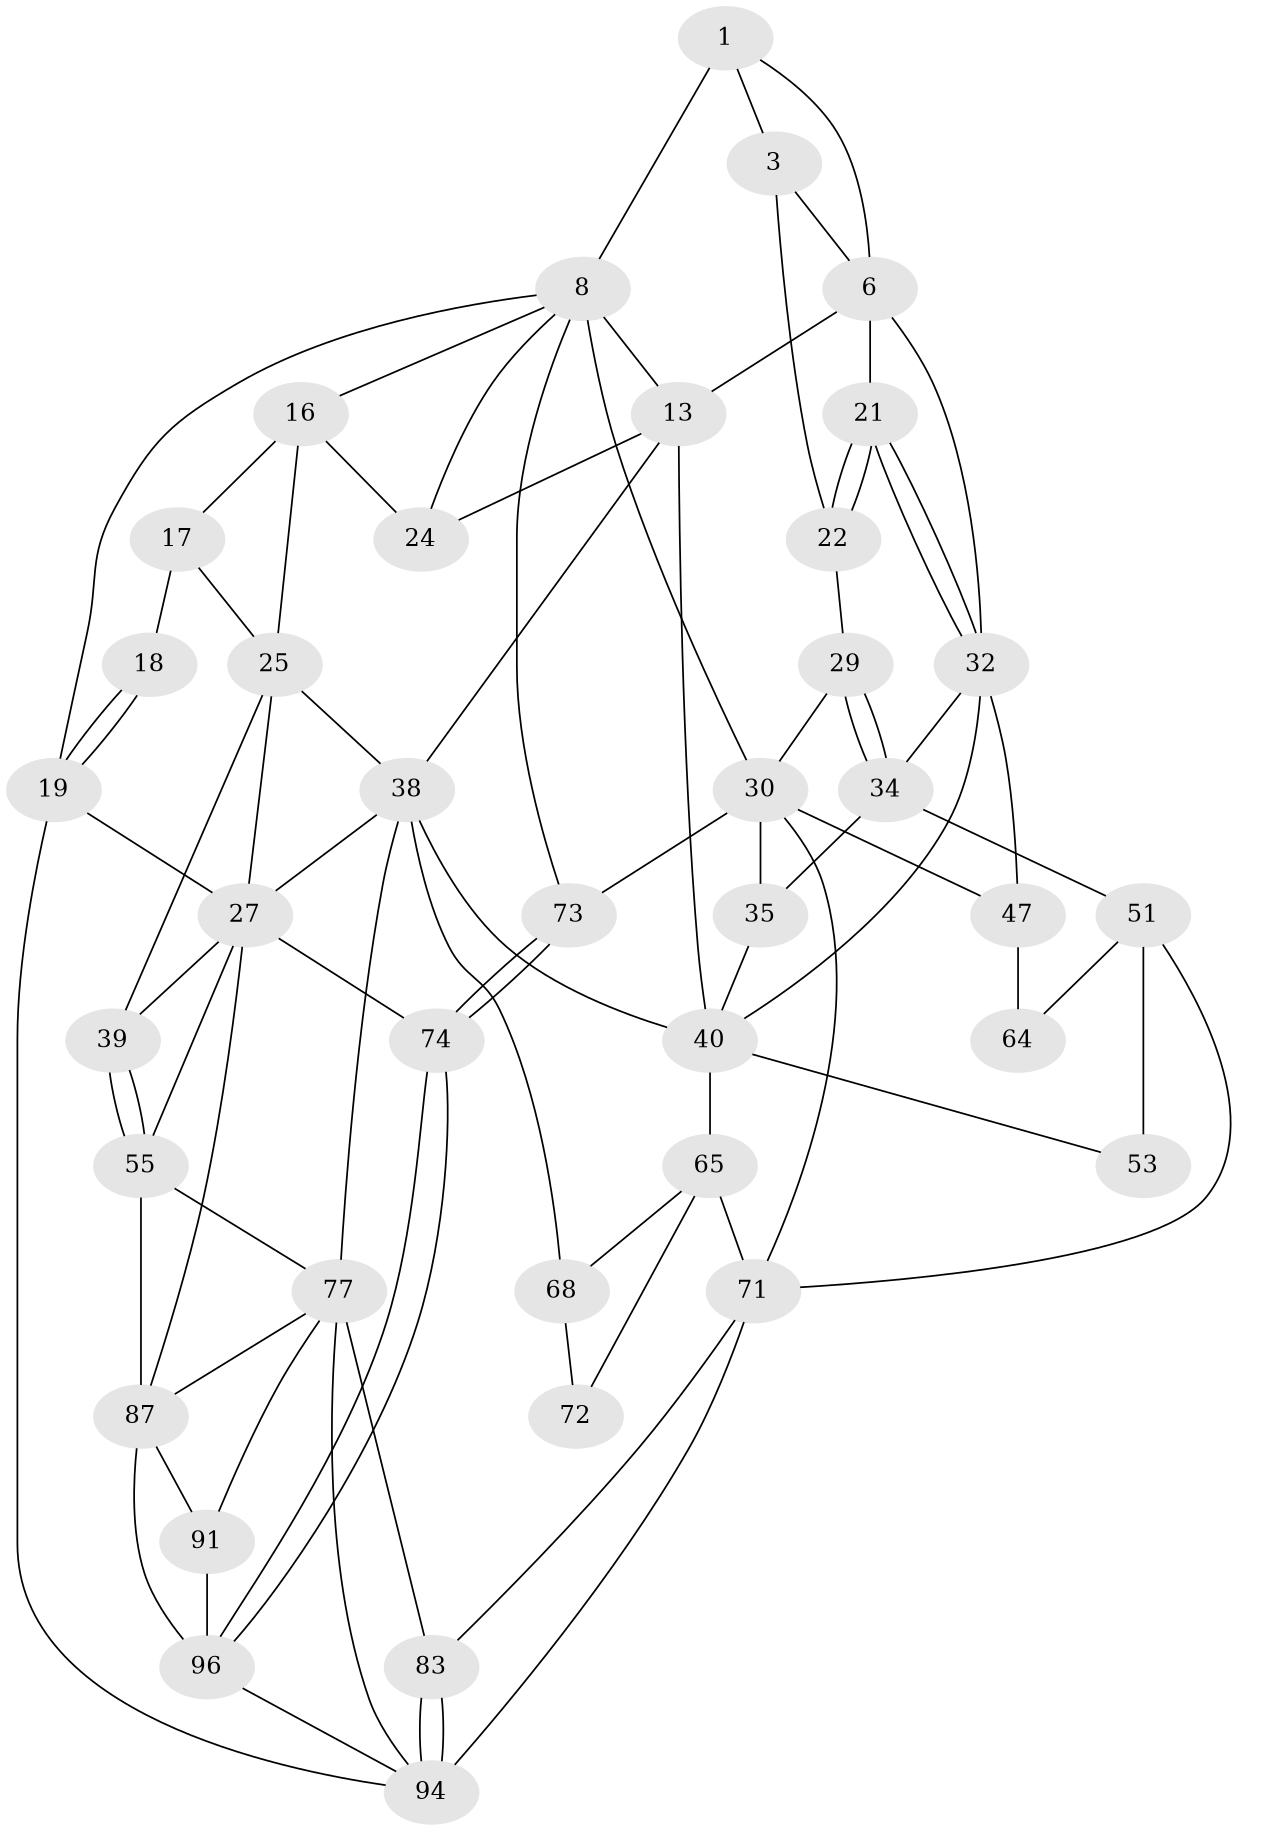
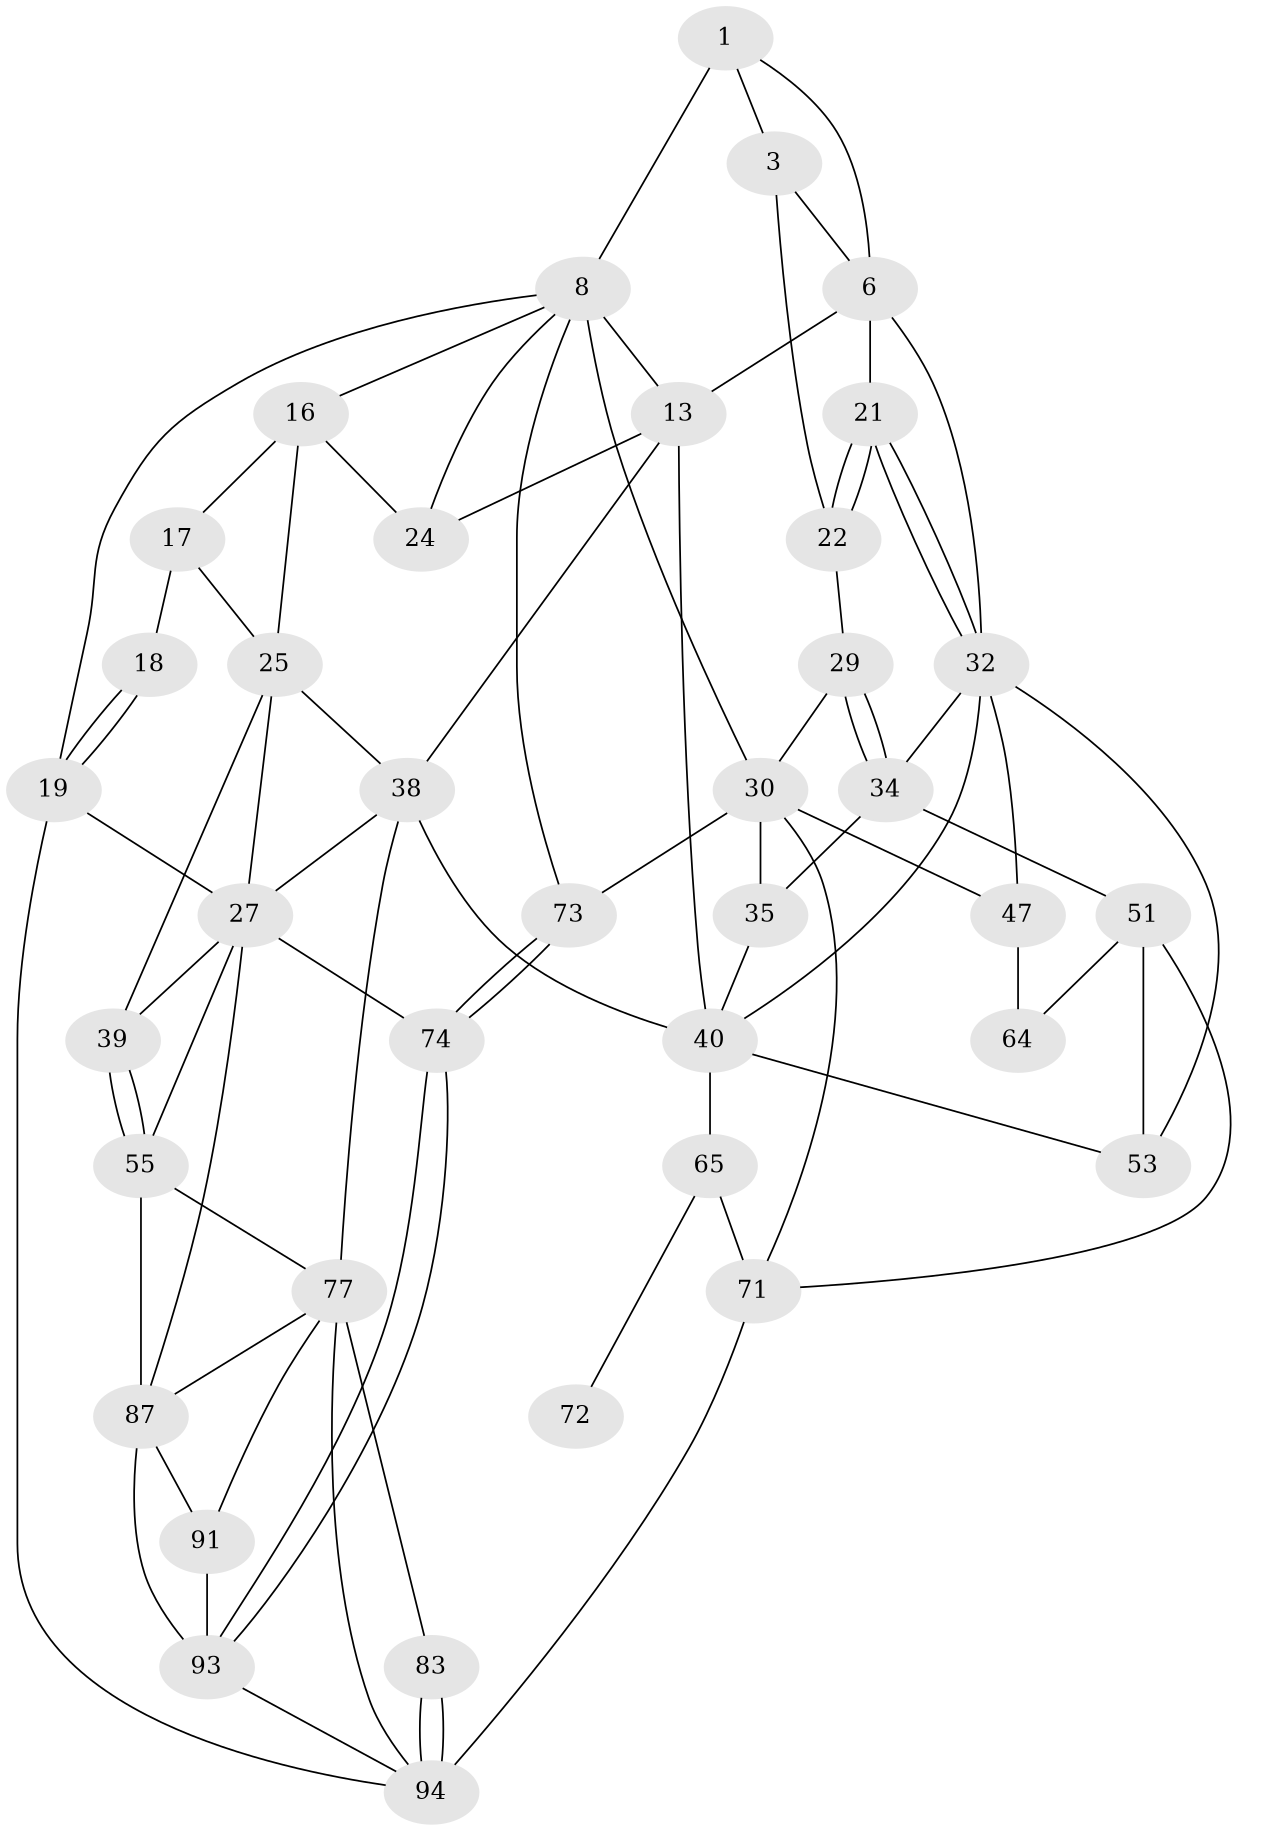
edge "32" -- "53": added
node "68": removed
edge "71" -- "83": removed
node "96": label "96" -> "93"
